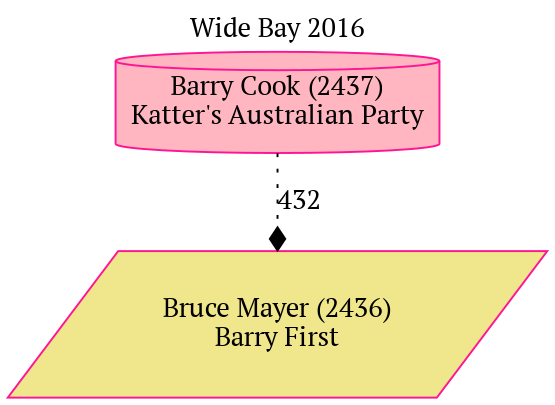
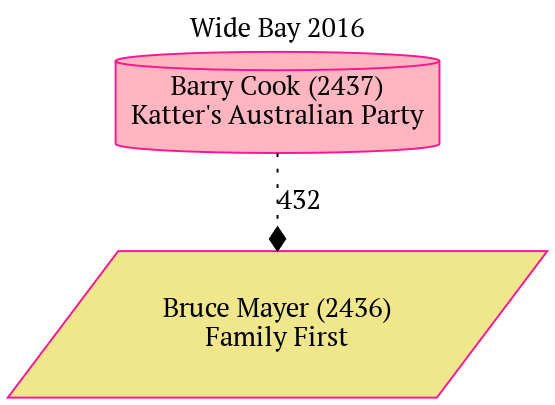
node "Bruce Mayer (2436) Barry First": label "Bruce Mayer (2436) Barry First" -> "Bruce Mayer (2436) Family First"
